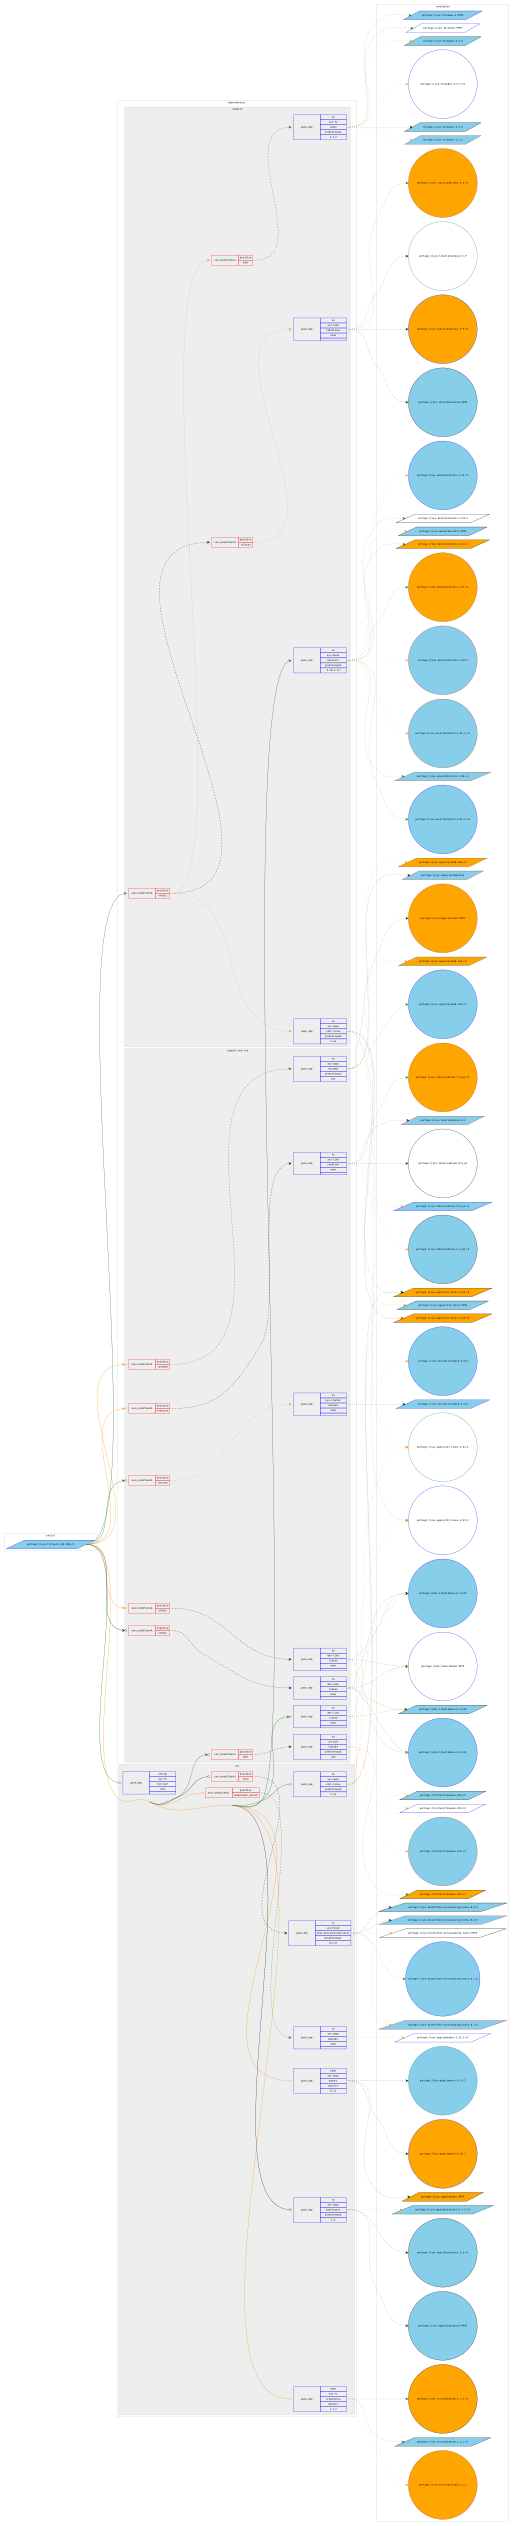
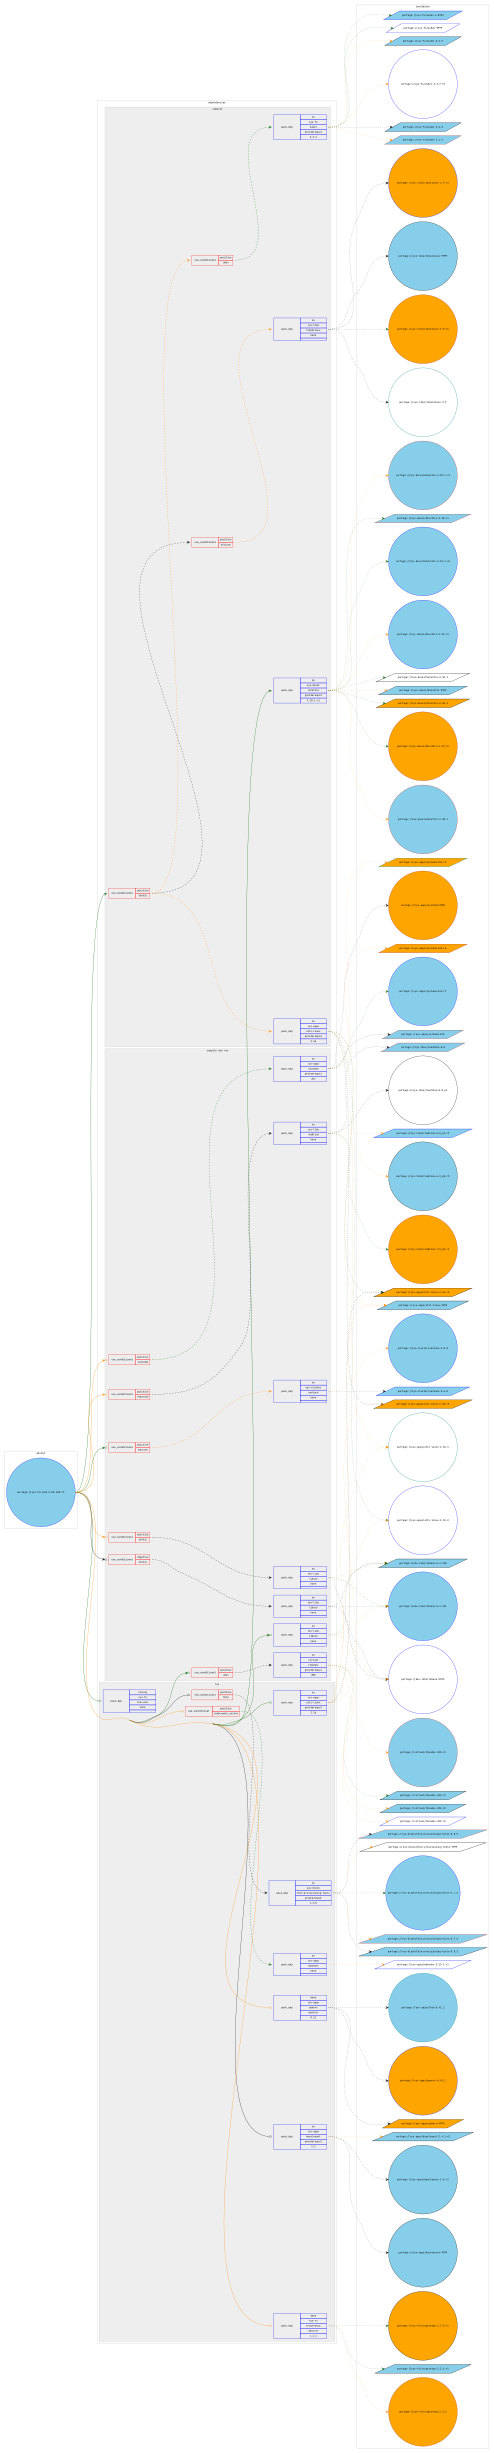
node "portage://sys-fs/lvm2-2.02.185-r1": shape parallelogram -> circle
node "portage://dev-libs/libaio-0.3.112": removed
node "portage://virtual/libudev-232-r1": fillcolor orange -> skyblue
node "portage://sys-apps/openrc-0.41.2": label "portage://sys-apps/openrc-0.41.2" -> "portage://sys-apps/thin-0.41.2"
